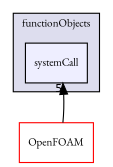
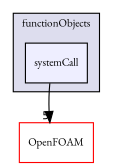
edge "OpenFOAM" -> "systemCall": reversed
